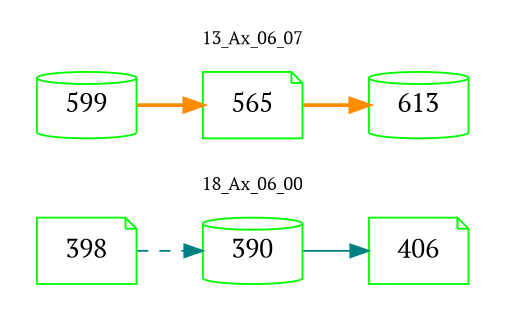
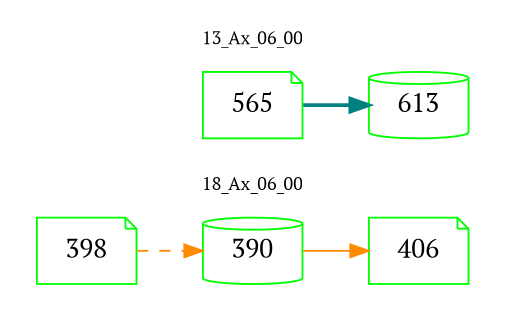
cluster "13_Ax_06_07": label "13_Ax_06_07" -> "13_Ax_06_00"
node "599": removed
edge "565" -> "613": color darkorange -> teal
edge "398" -> "390": color teal -> darkorange
edge "390" -> "406": color teal -> darkorange
